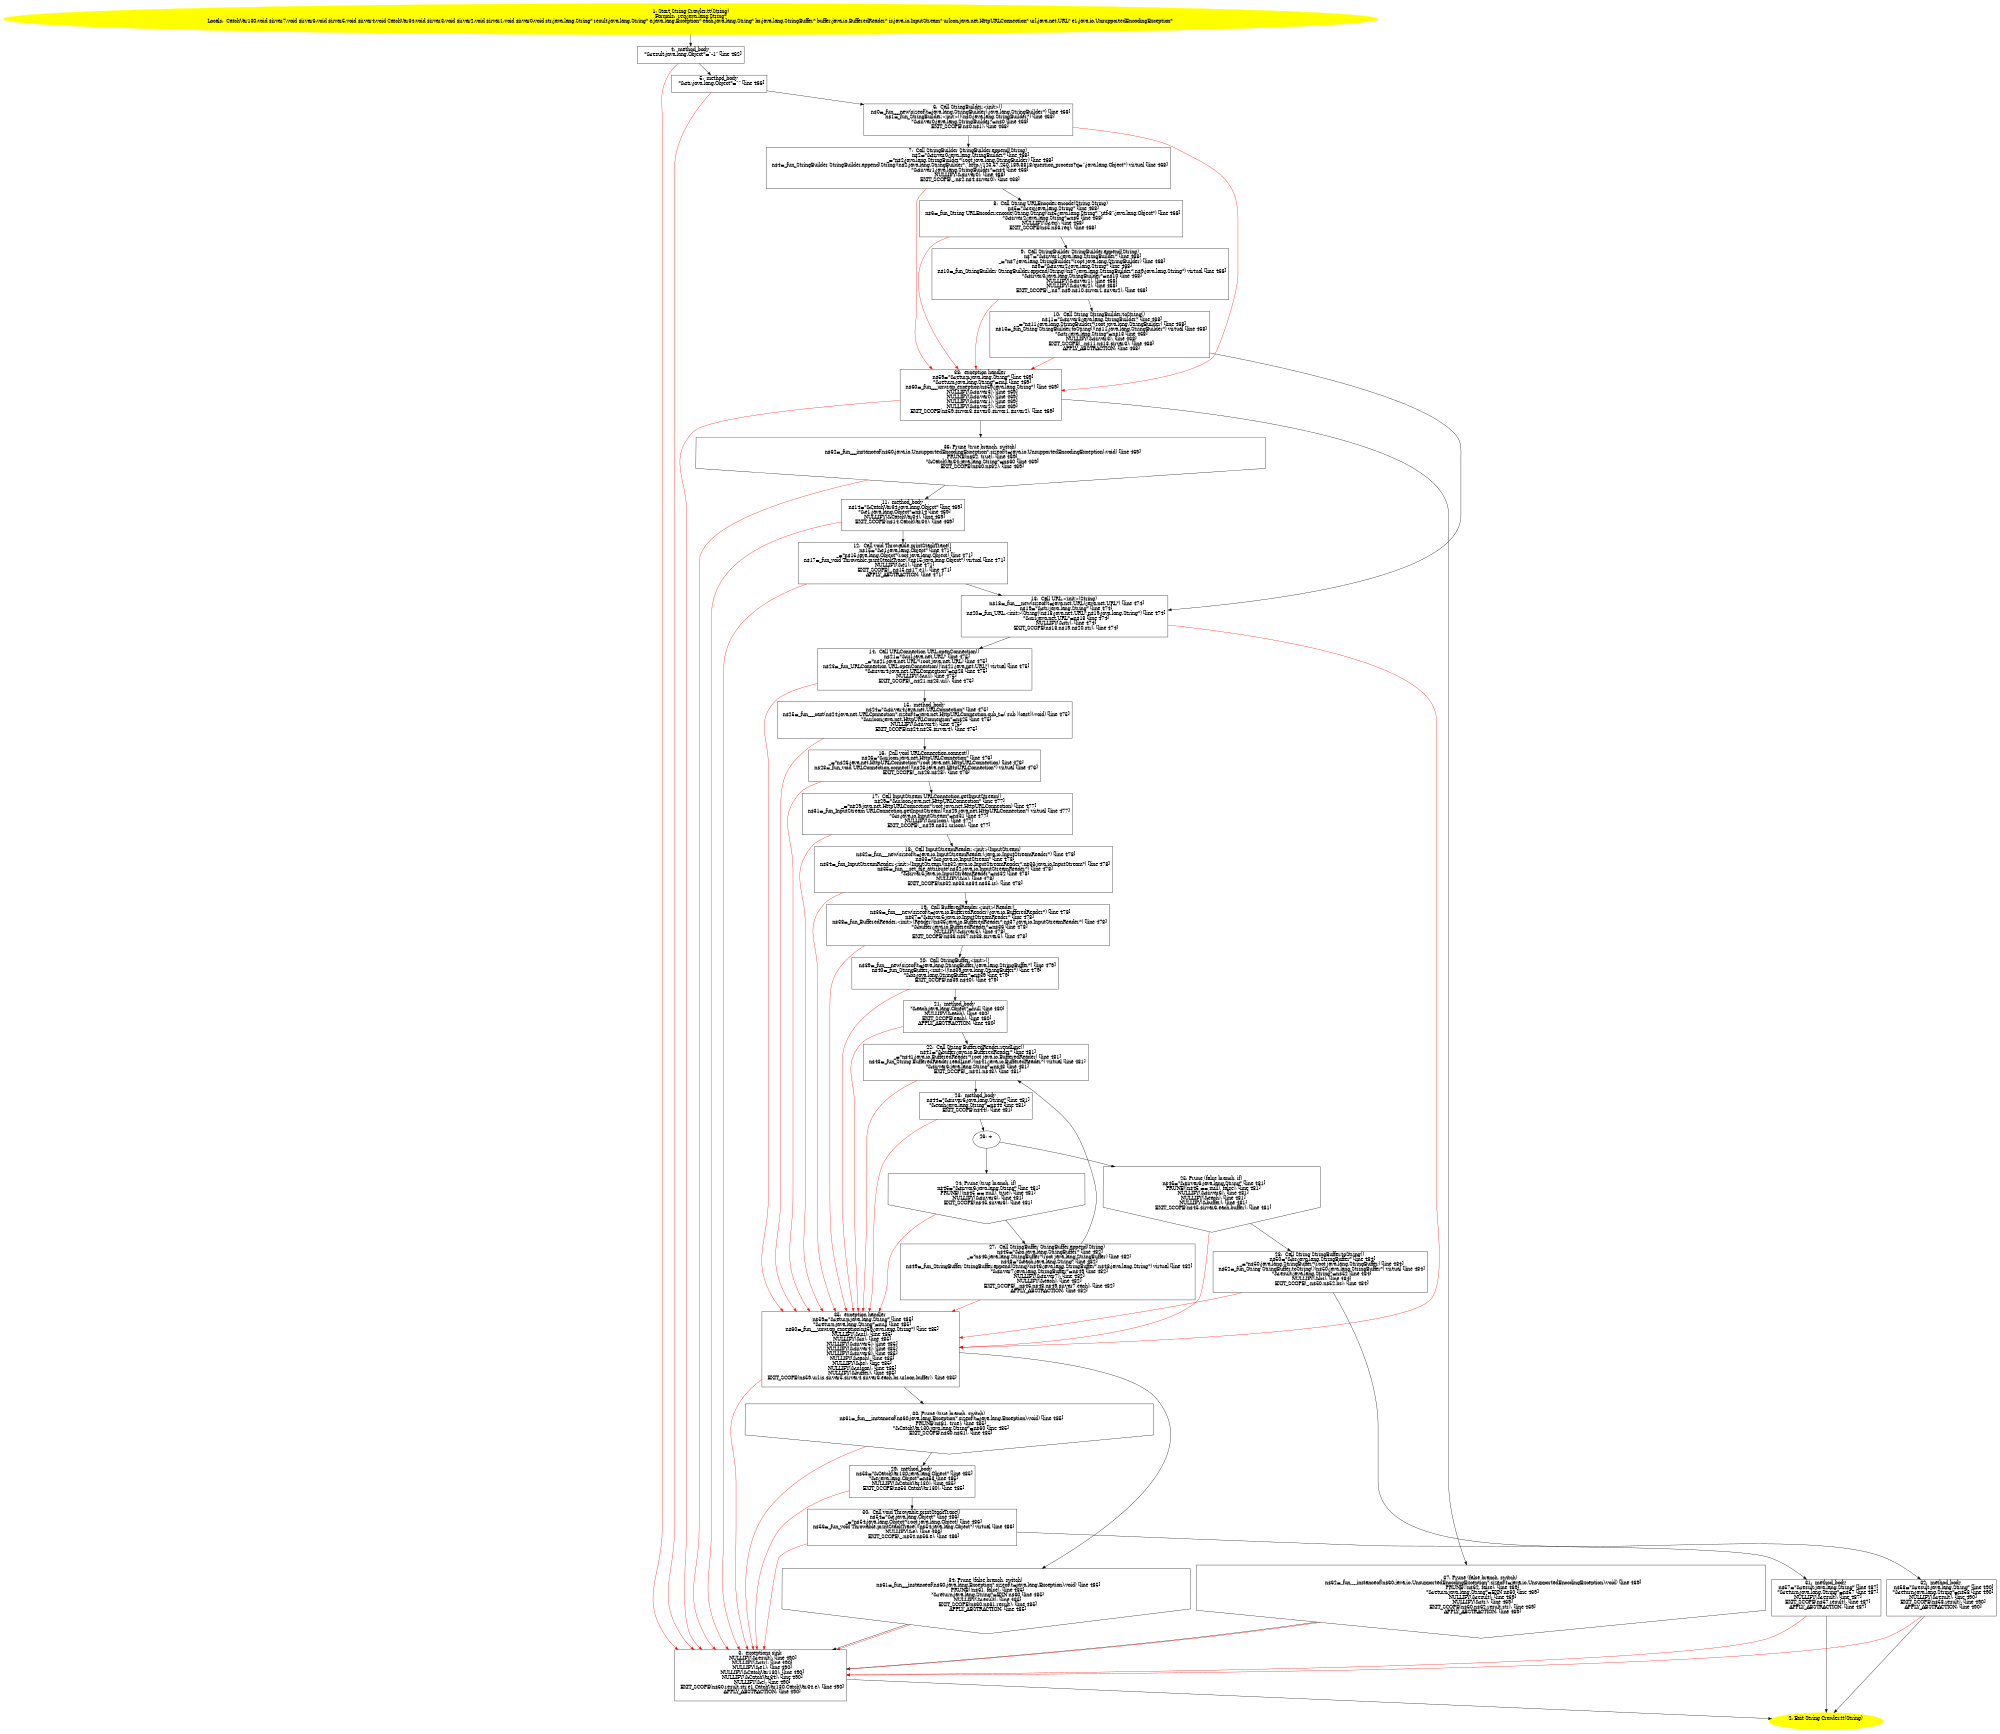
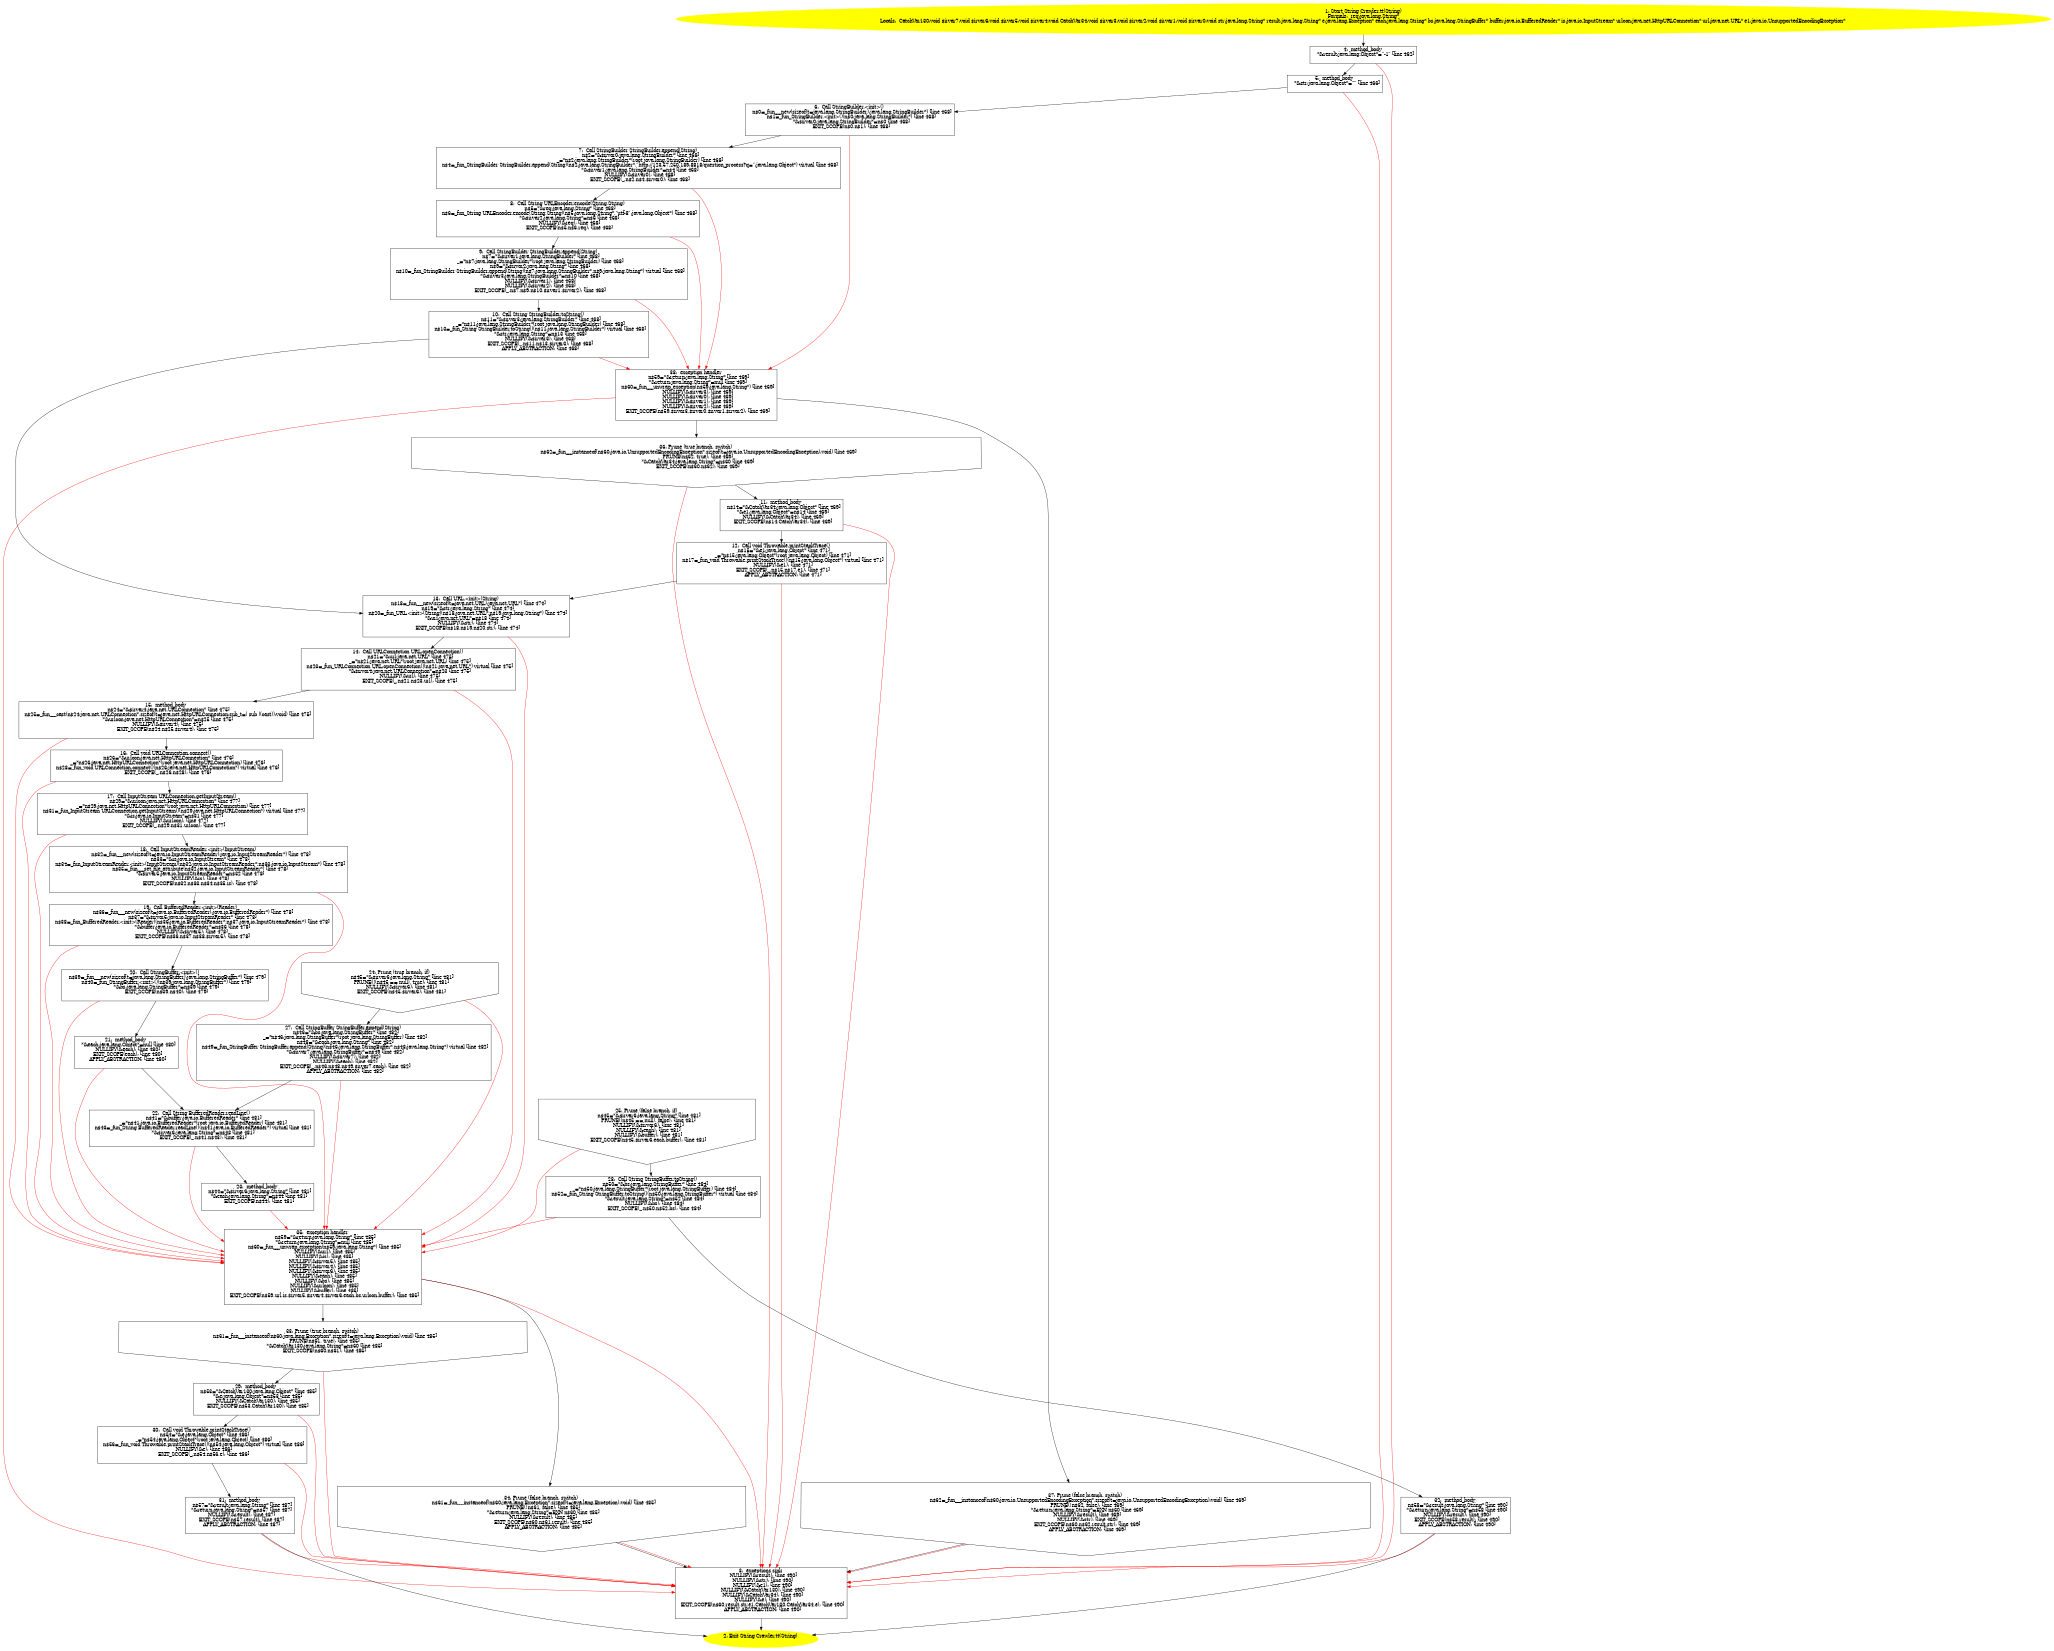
node "26: +": removed
